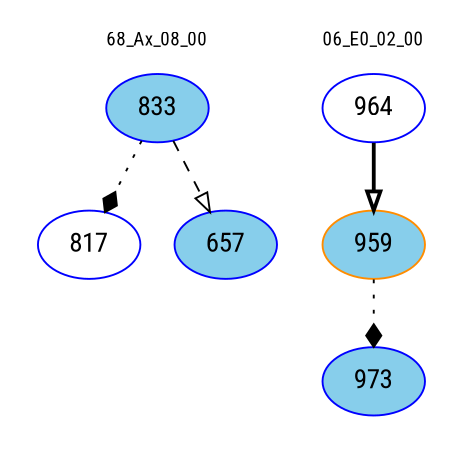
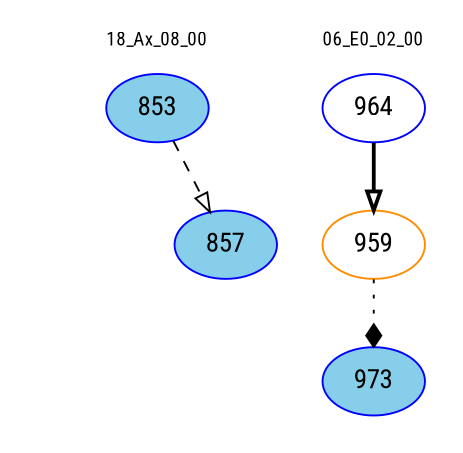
cluster "68_Ax_08_00": label "68_Ax_08_00" -> "18_Ax_08_00"
node "833": label "833" -> "853"
node "817": removed
node "657": label "657" -> "857"
node "959": fillcolor skyblue -> white
